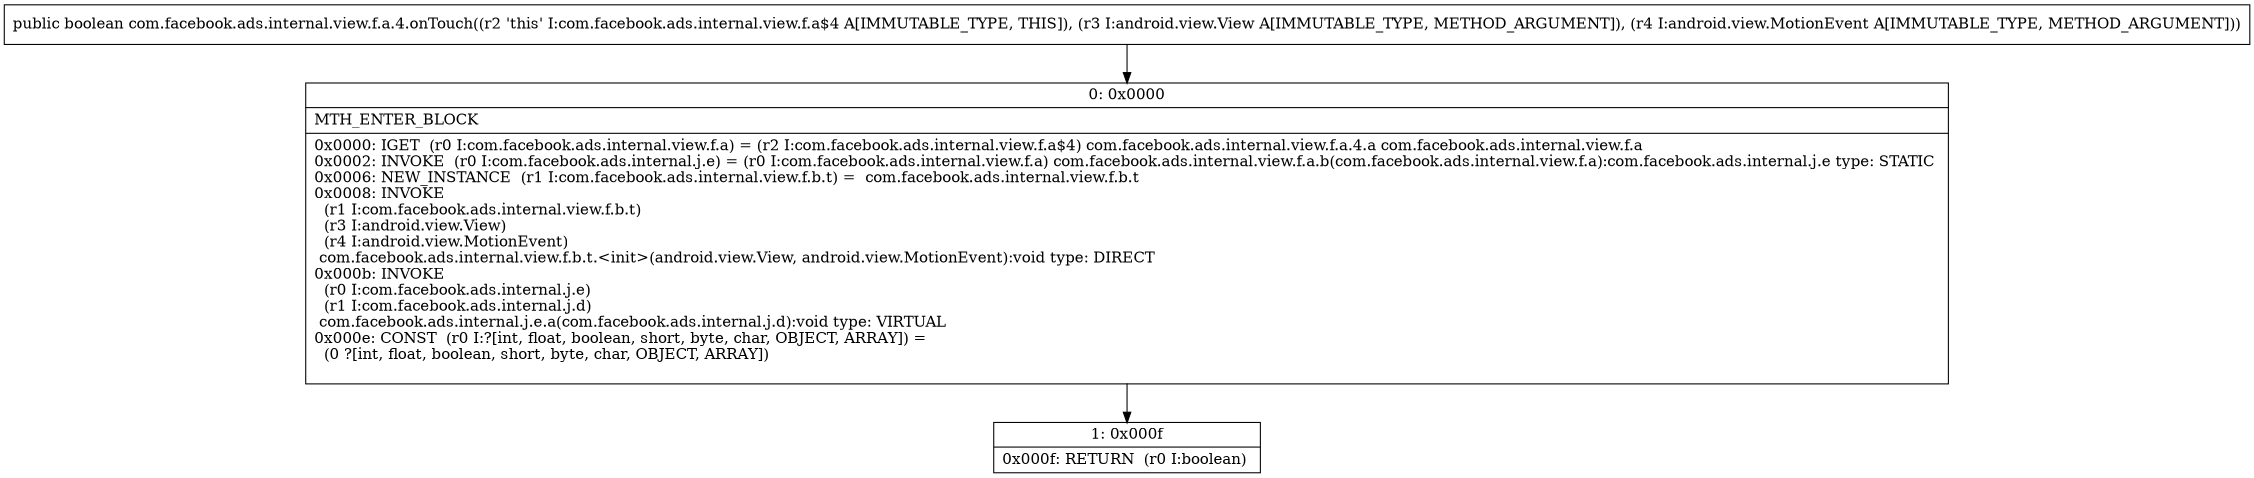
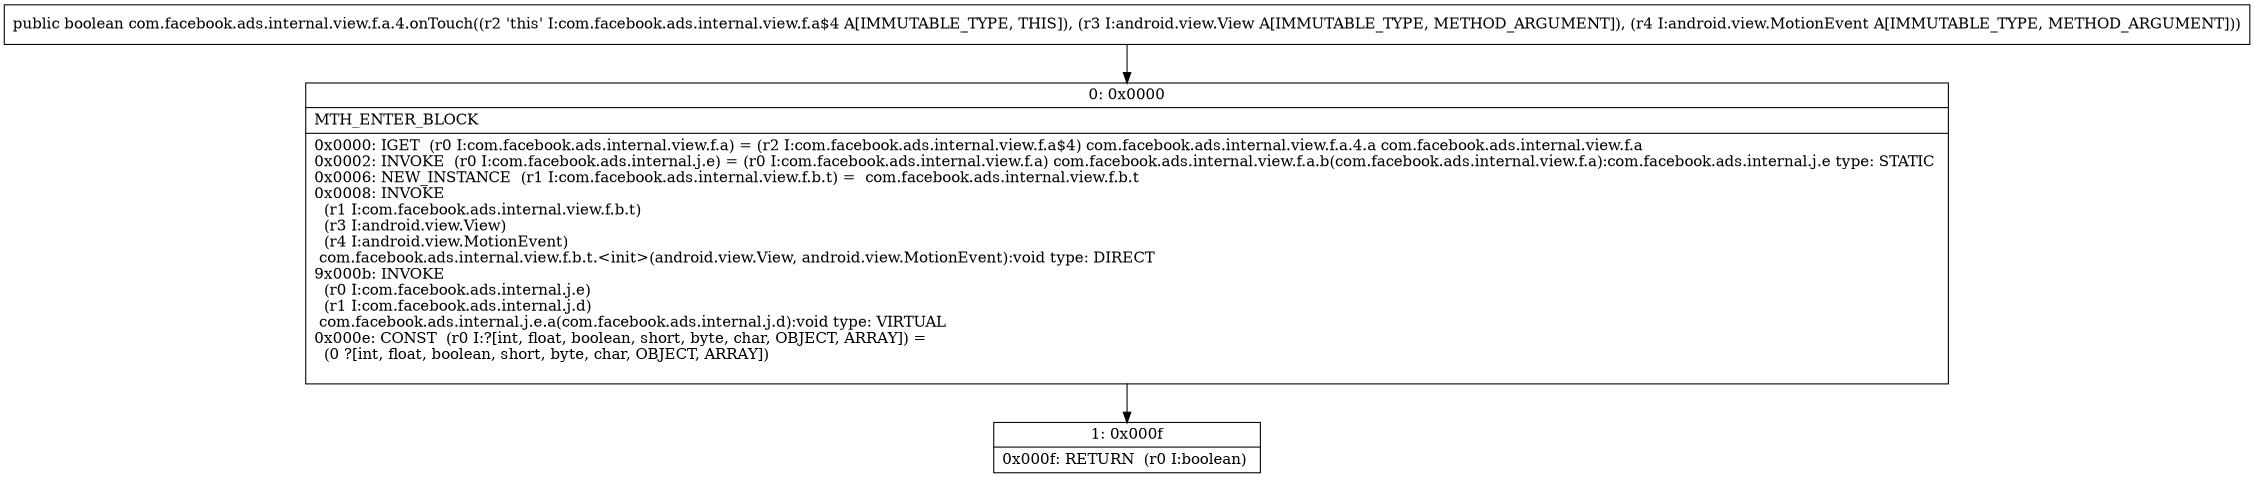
node "0: 0x0000": text "0x000b: INVOKE" -> "9x000b: INVOKE"
